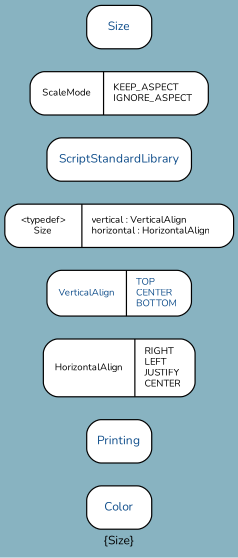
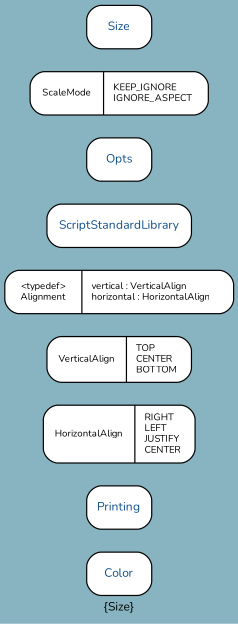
node "ScaleMode": text "KEEP_ASPECT" -> "KEEP_IGNORE"
node "Opts": added
node "<typedef>": text "Size" -> "Alignment"
node "VerticalAlign": fontcolor #104e8b -> black
